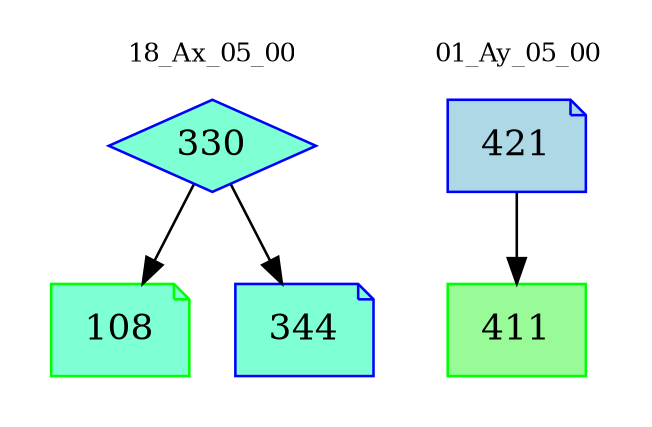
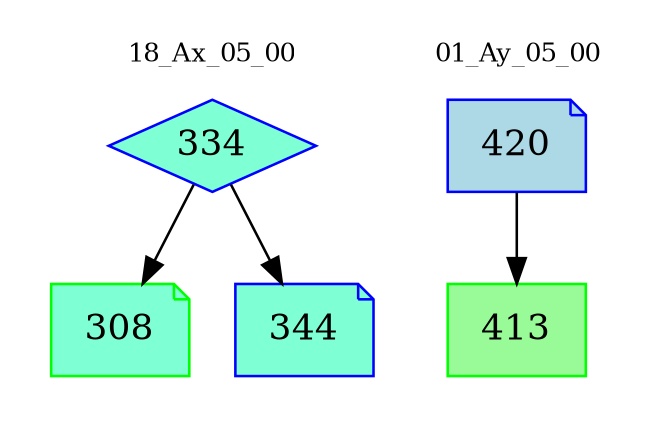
node "330": label "330" -> "334"
node "421": label "421" -> "420"
node "108": label "108" -> "308"
node "411": label "411" -> "413"
